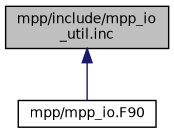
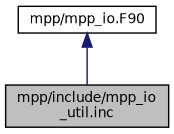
edge "mpp/mpp_io.F90" -> "mpp/include/mpp_io _util.inc": reversed
